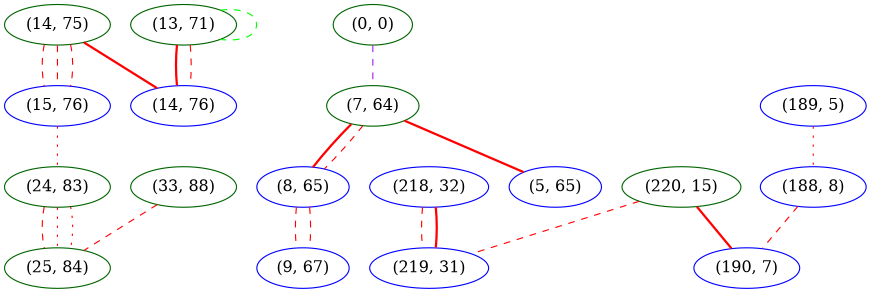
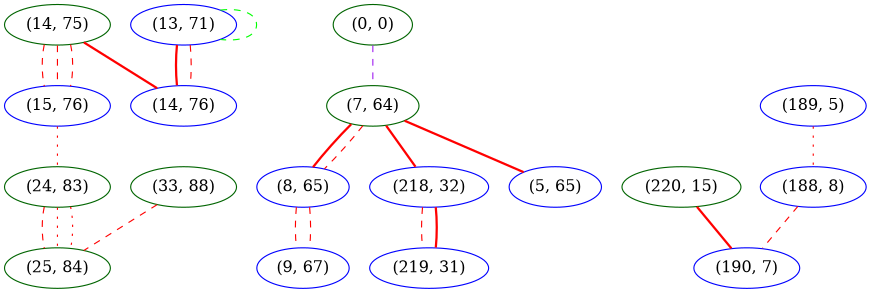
node "(13, 71)": color darkgreen -> blue
edge "(7, 64)" -- "(218, 32)": added
edge "(220, 15)" -- "(219, 31)": removed
